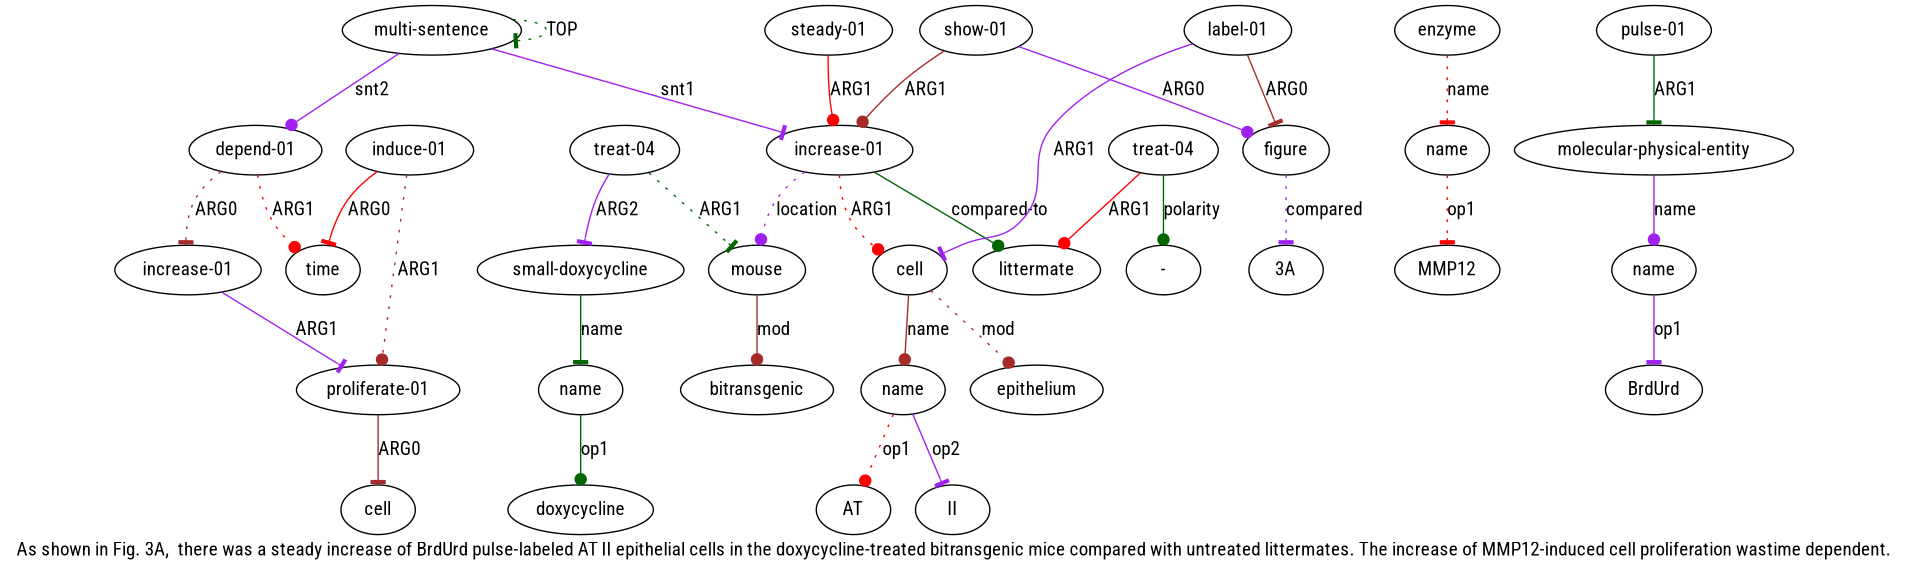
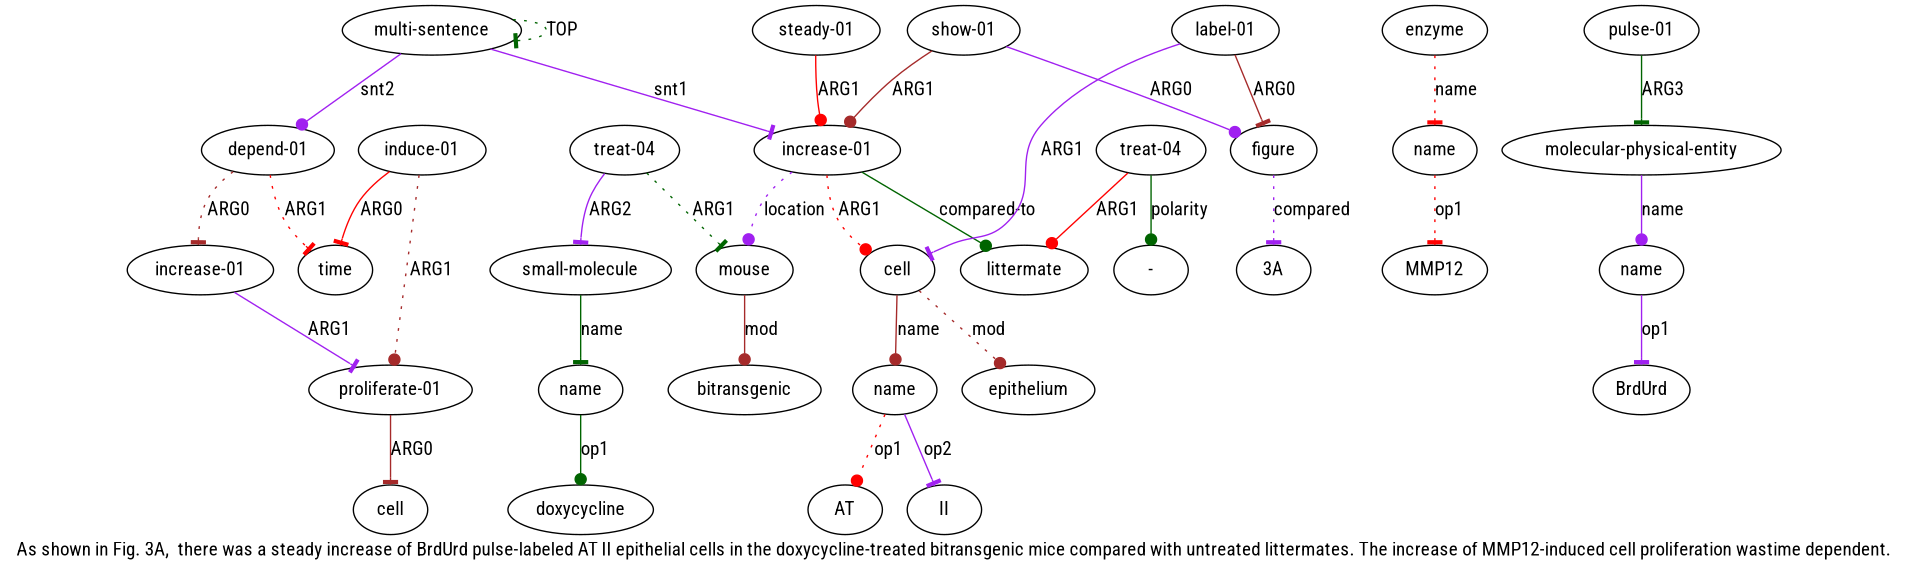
edge "pulse-01" -> "molecular-physical-entity": label "ARG1" -> "ARG3"
edge "depend-01" -> "time": arrowhead dot -> tee
node "small-doxycycline": label "small-doxycycline" -> "small-molecule"
